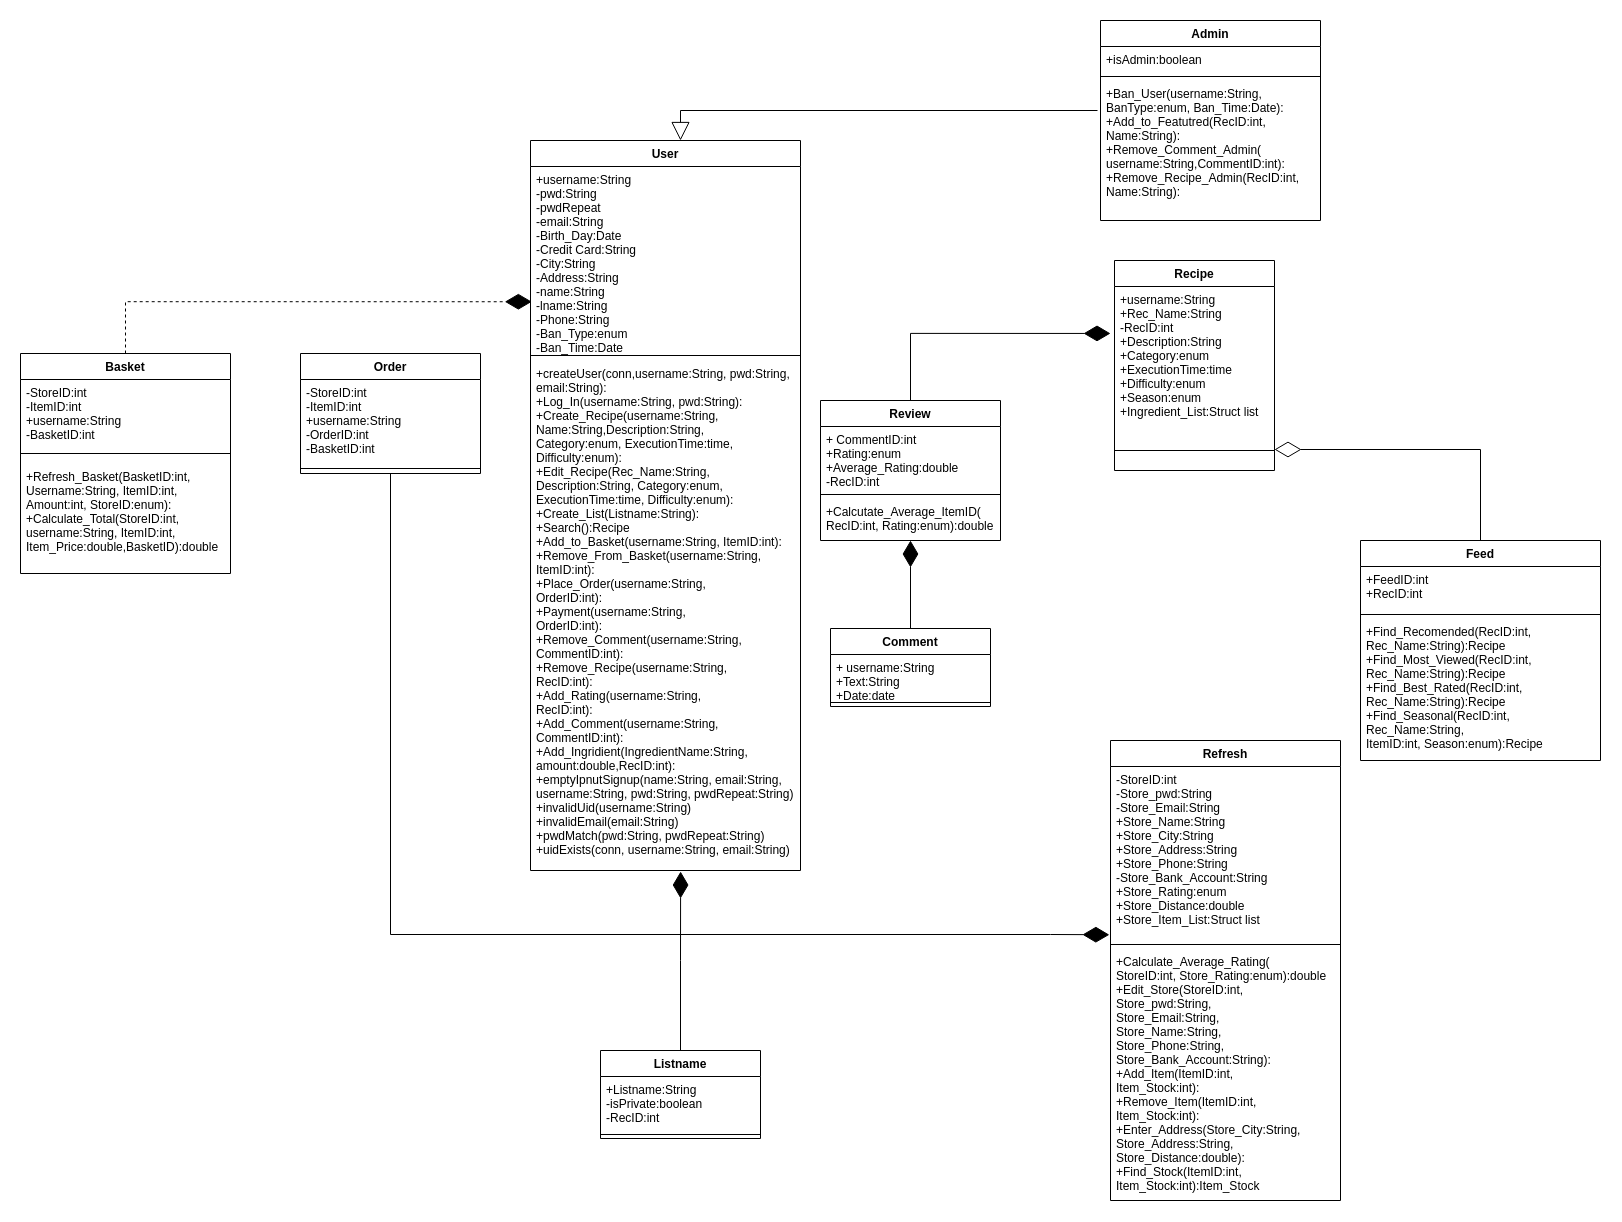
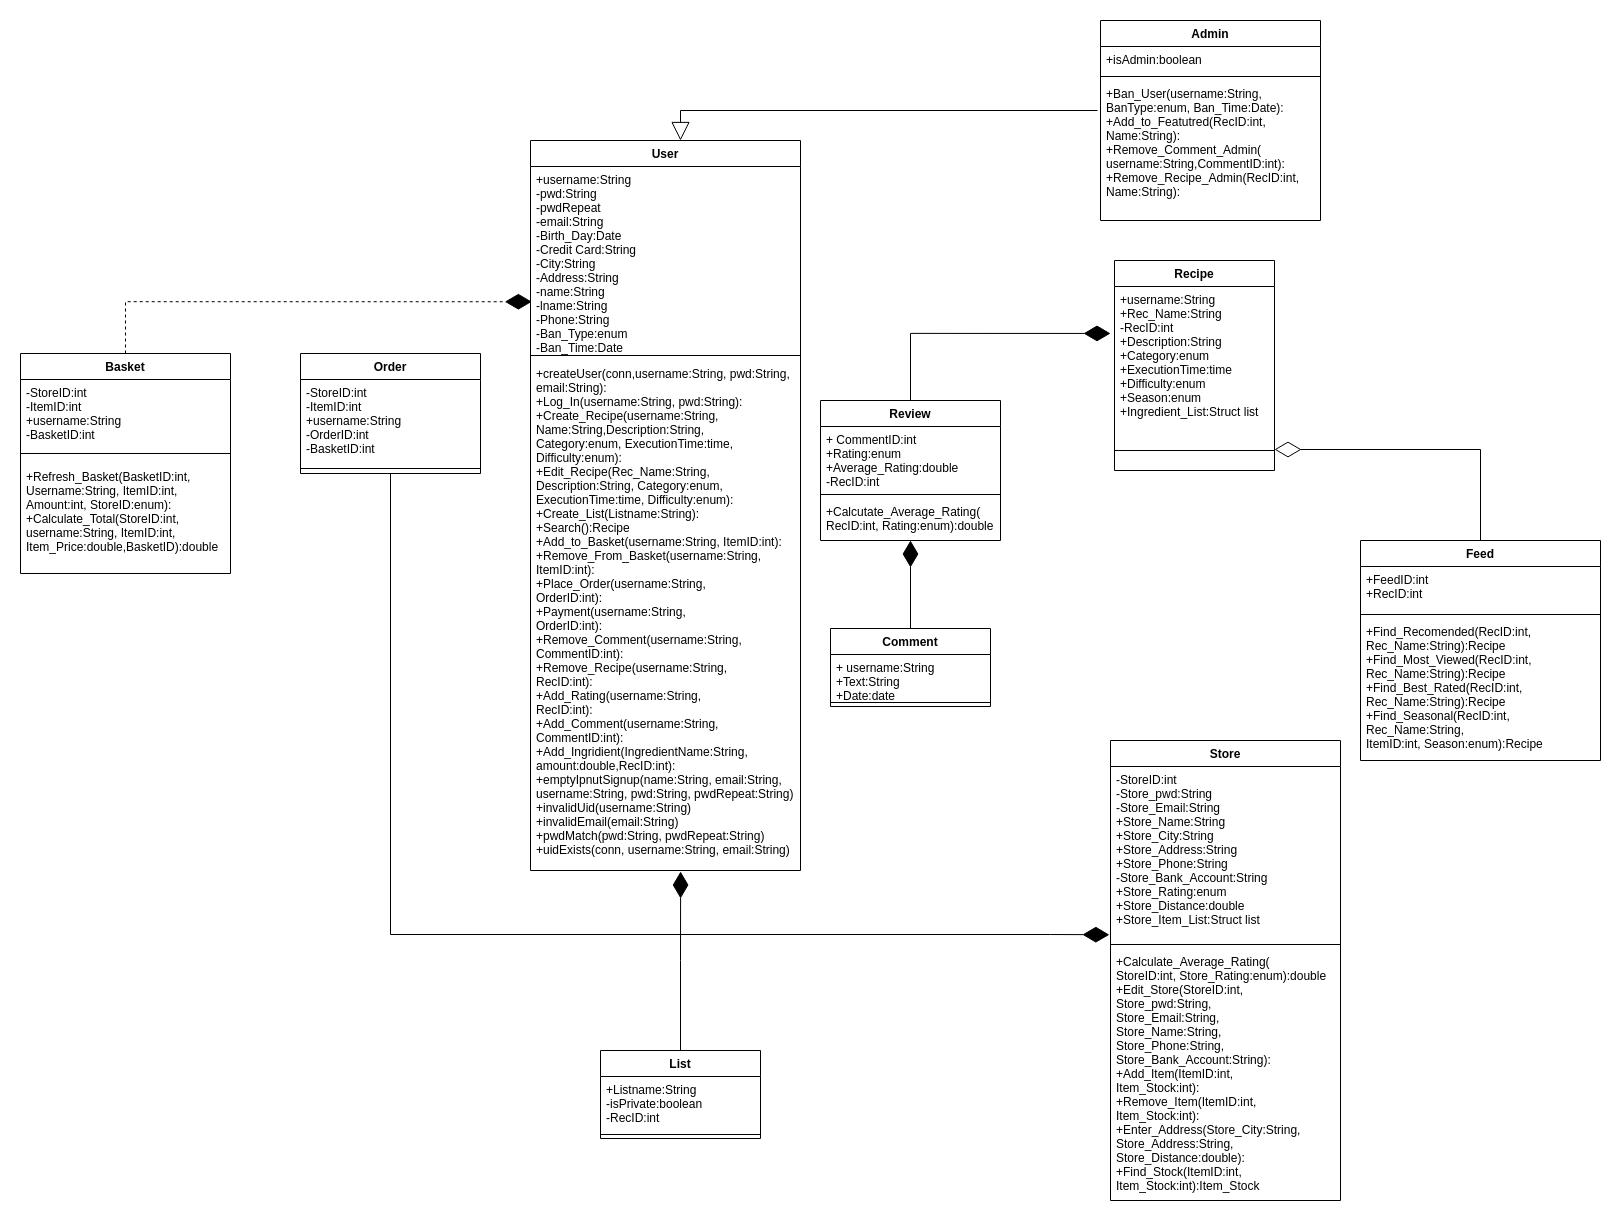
node "+Calcutate_Average_ItemID( RecID:int, Rating:enum):double": label "+Calcutate_Average_ItemID( RecID:int, Rating:enum):double" -> "+Calcutate_Average_Rating( RecID:int, Rating:enum):double"
node "Refresh": label "Refresh" -> "Store"
node "Listname": label "Listname" -> "List"
